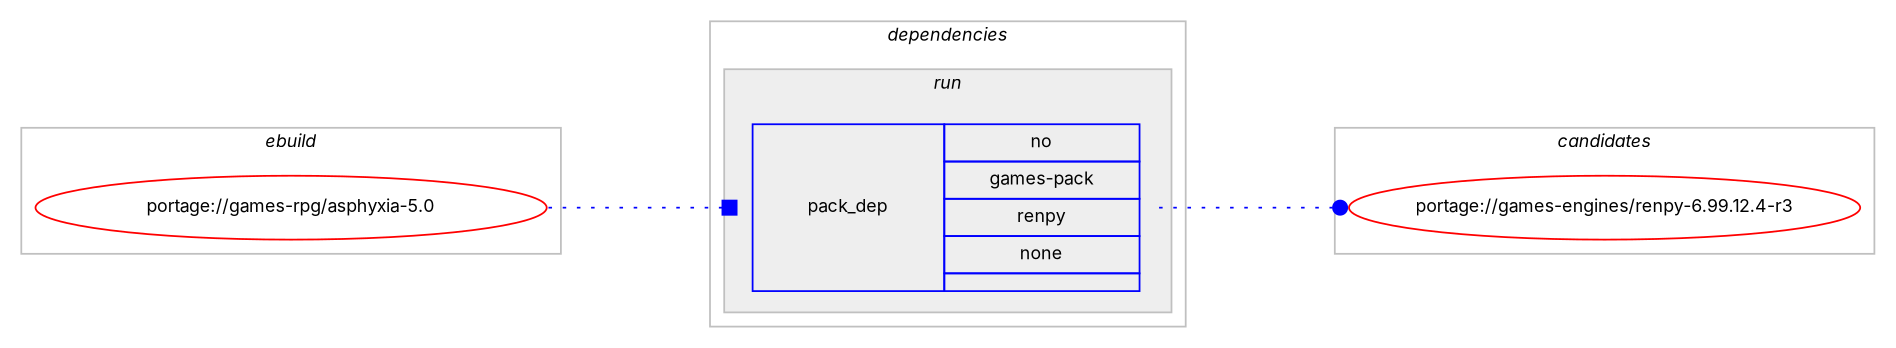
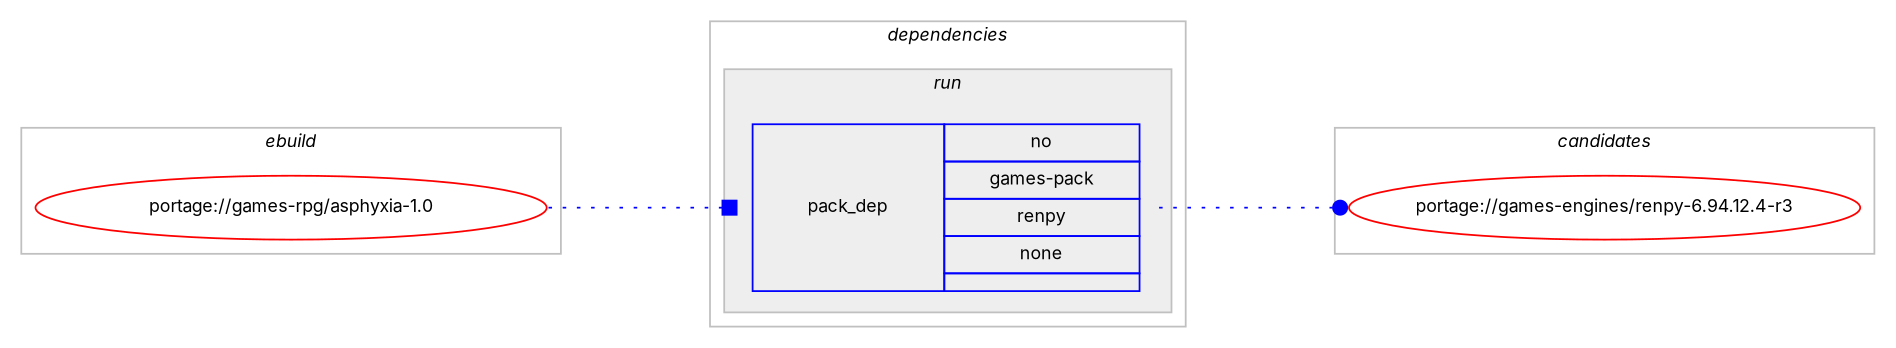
node "portage://games-rpg/asphyxia-5.0": label "portage://games-rpg/asphyxia-5.0" -> "portage://games-rpg/asphyxia-1.0"
node "portage://games-engines/renpy-6.99.12.4-r3": label "portage://games-engines/renpy-6.99.12.4-r3" -> "portage://games-engines/renpy-6.94.12.4-r3"
